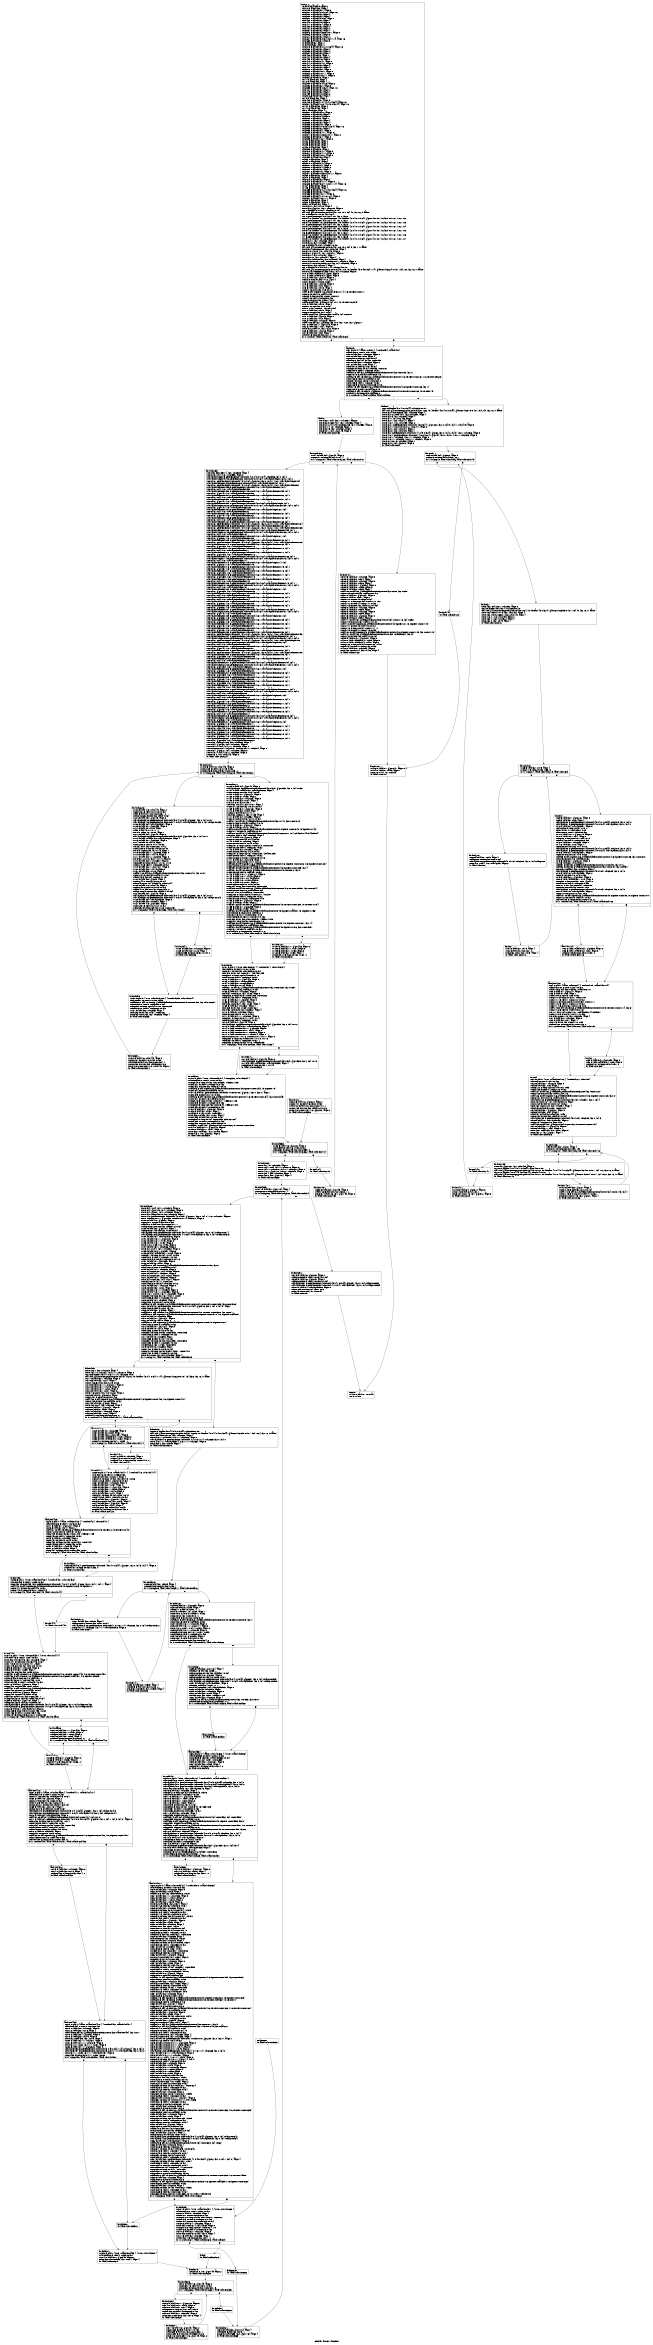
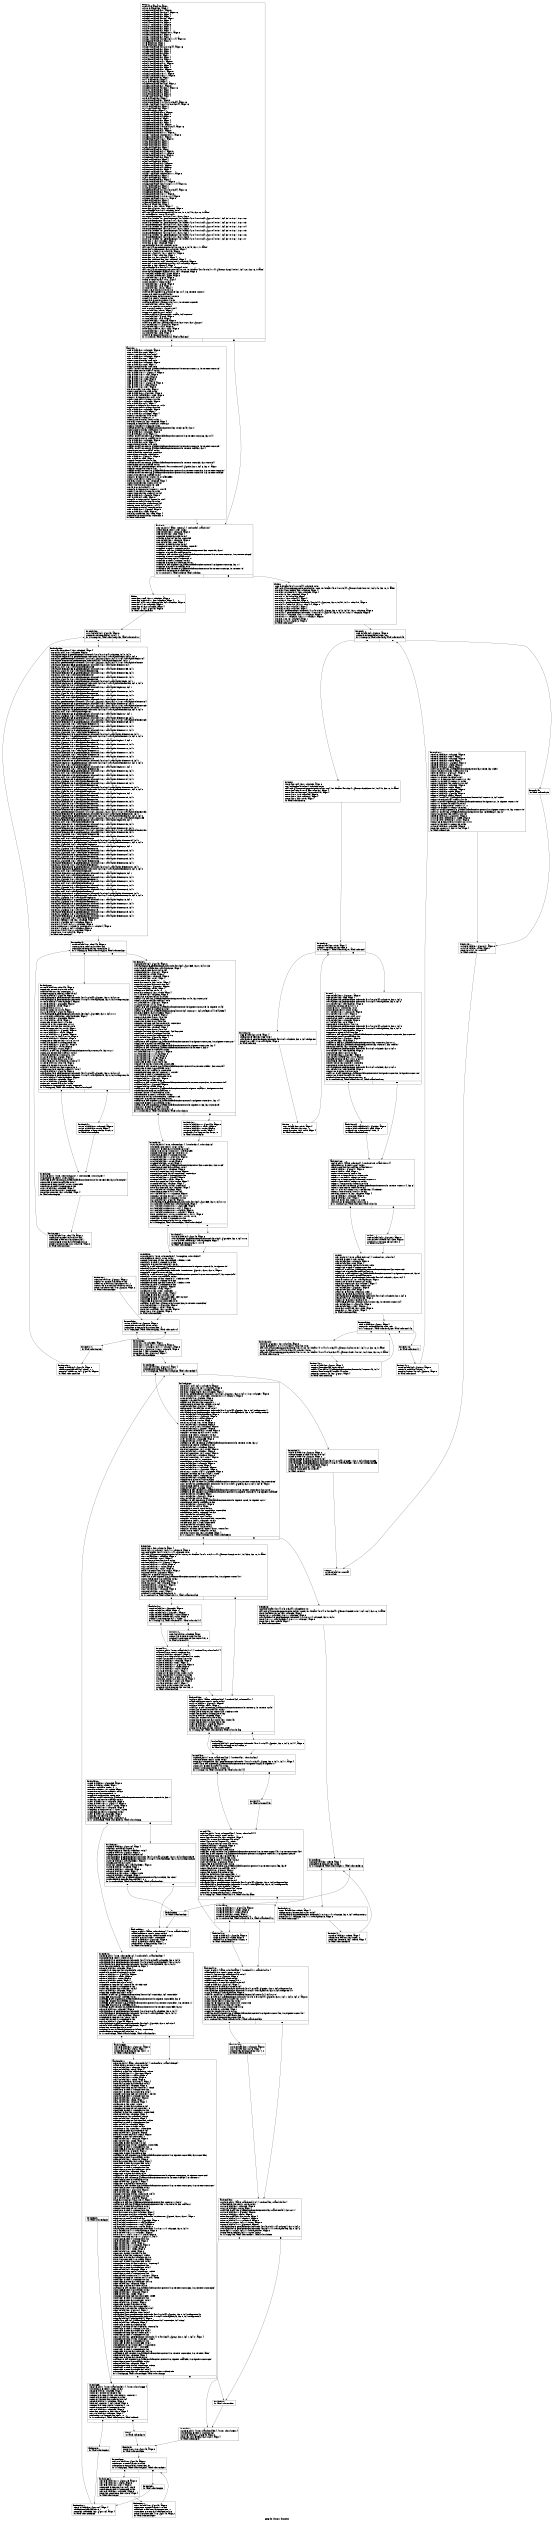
node "land.rhs:": added
edge "for.cond150:" -> "for.end707:": removed
node "lor.end315:": text "%cmp332 = icmp ule i32 %173, %bitcast331" -> "%cmp332 = icmp ule i32 %173, %conv331"
edge "for.cond508:" -> "for.end516:": now "for.cond508:" -> "land.rhs536:"
